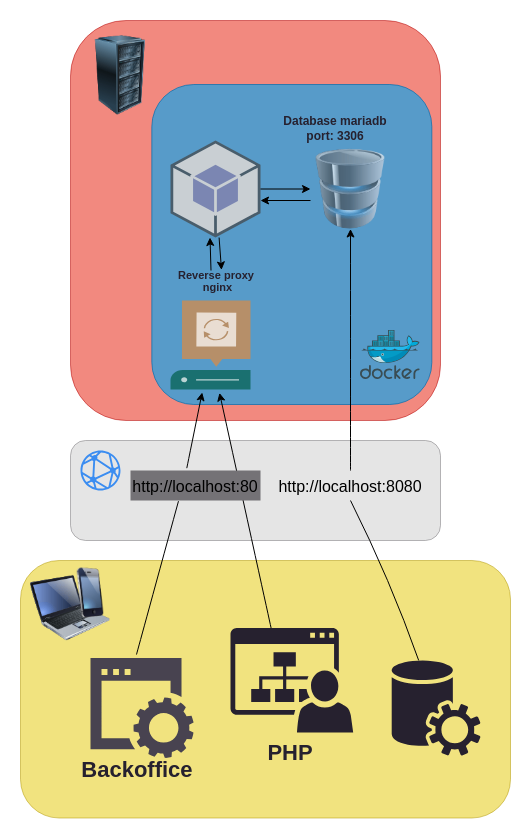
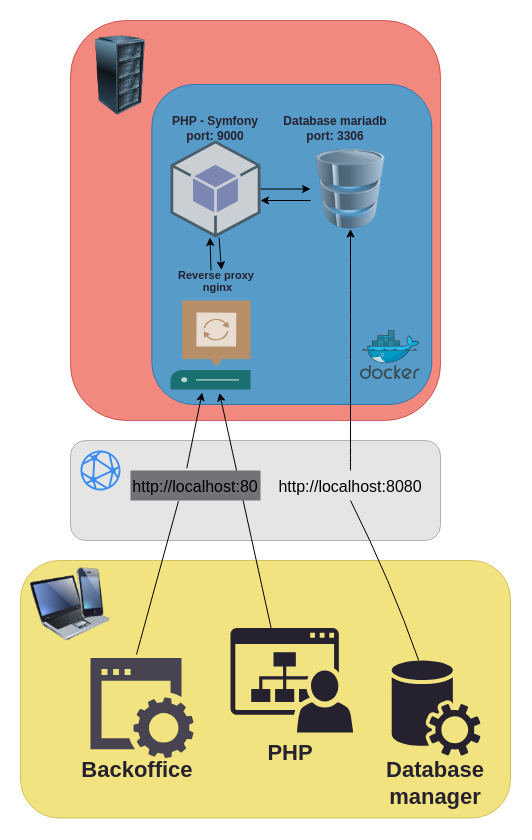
node "PHP - Symfony port: 9000": added
node "Database manager": added
